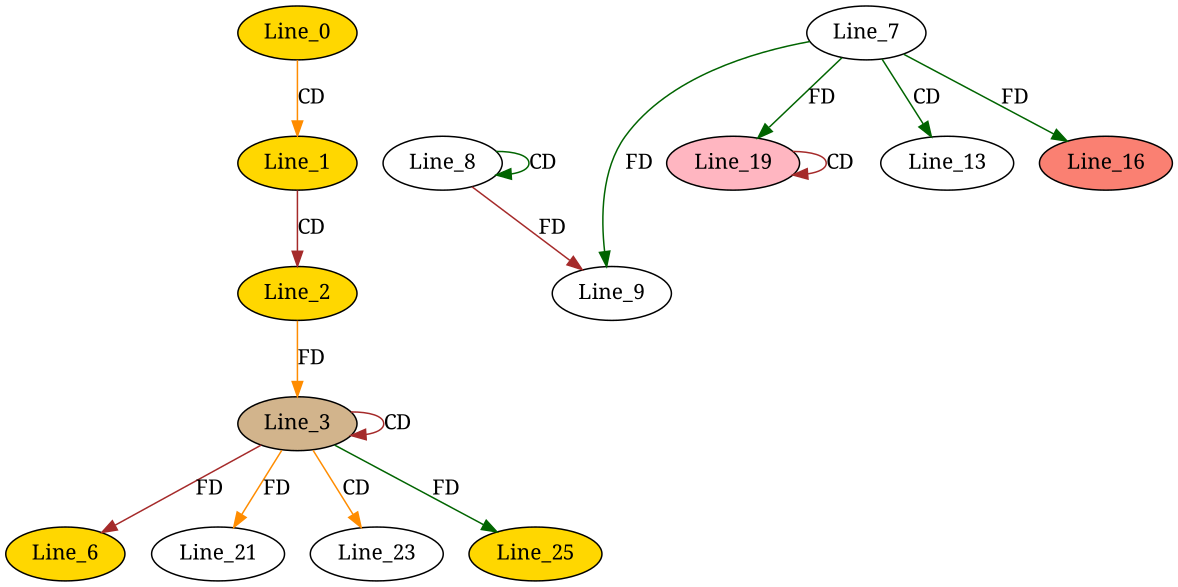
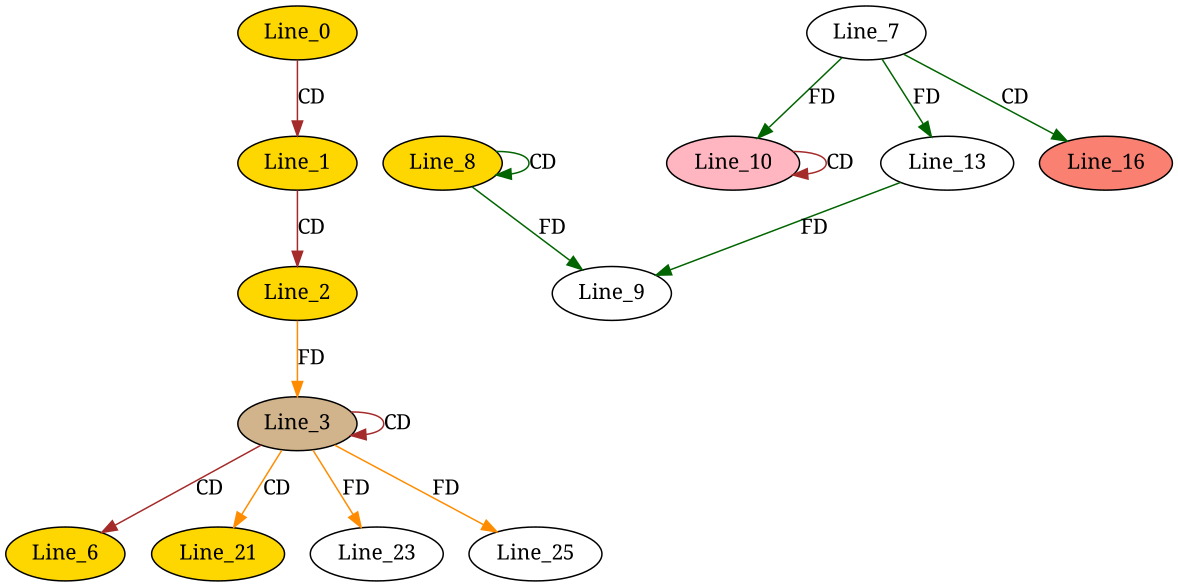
edge "Line_0" -> "Line_1": color darkorange -> brown
edge "Line_7" -> "Line_13": label "CD" -> "FD"
edge "Line_7" -> "Line_16": label "FD" -> "CD"
edge "Line_7" -> "Line_9": now "Line_13" -> "Line_9"
node "Line_8": fillcolor white -> gold
node "Line_19": label "Line_19" -> "Line_10"
edge "Line_8" -> "Line_9": color brown -> darkgreen
edge "Line_3" -> "Line_25": color darkgreen -> darkorange
edge "Line_3" -> "Line_6": label "FD" -> "CD"
edge "Line_3" -> "Line_21": label "FD" -> "CD"
edge "Line_3" -> "Line_23": label "CD" -> "FD"
node "Line_21": fillcolor white -> gold
node "Line_25": fillcolor gold -> white
